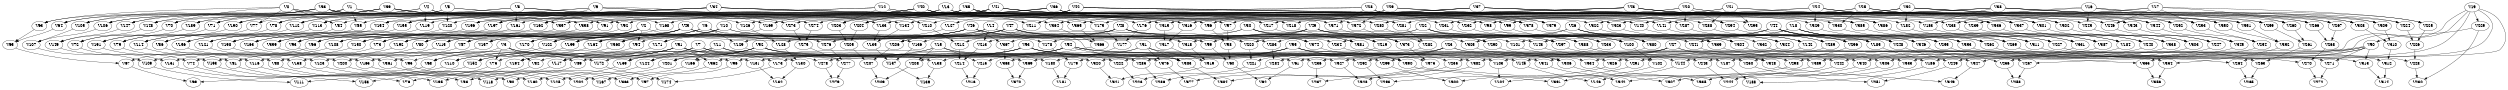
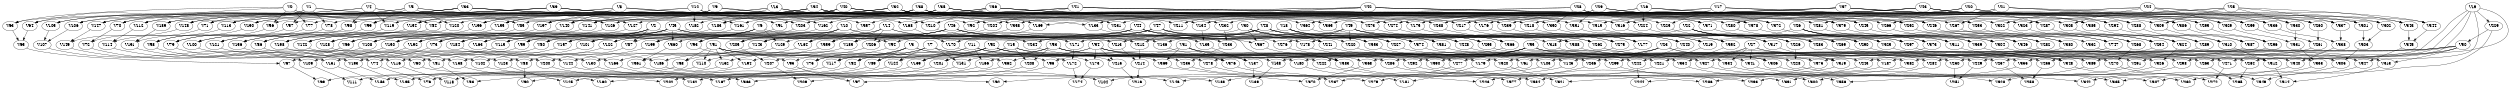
edge "V5" -> "V127": added
node "V247": label "V247" -> "V747"
